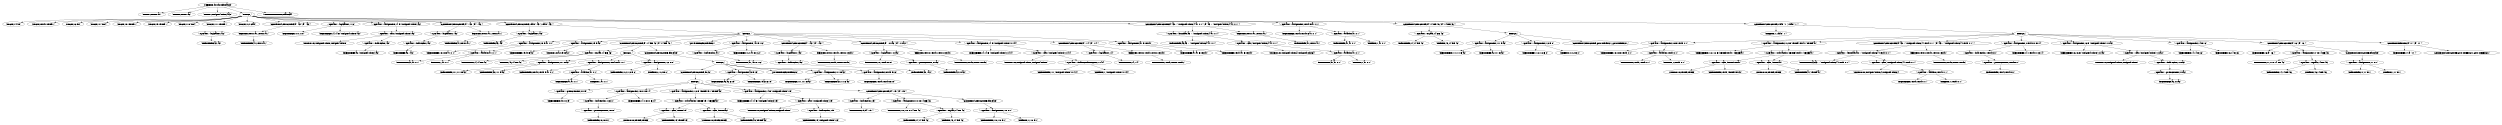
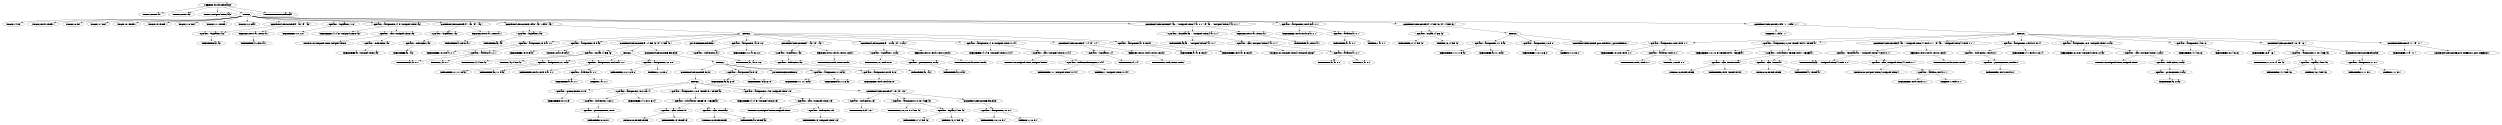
edge "(<operator>.logicalNot,!v10)" -> "(IDENTIFIER,v4,v4 = (unsigned __int8)*a2)": now "(<operator>.assignment,v4 = (unsigned __int8)*a2)" -> "(IDENTIFIER,v4,v4 = (unsigned __int8)*a2)"
edge "(CONTROL_STRUCTURE,if ( !a2 ),if ( !a2 ))" -> "(<operator>.logicalNot,!a2)": added
